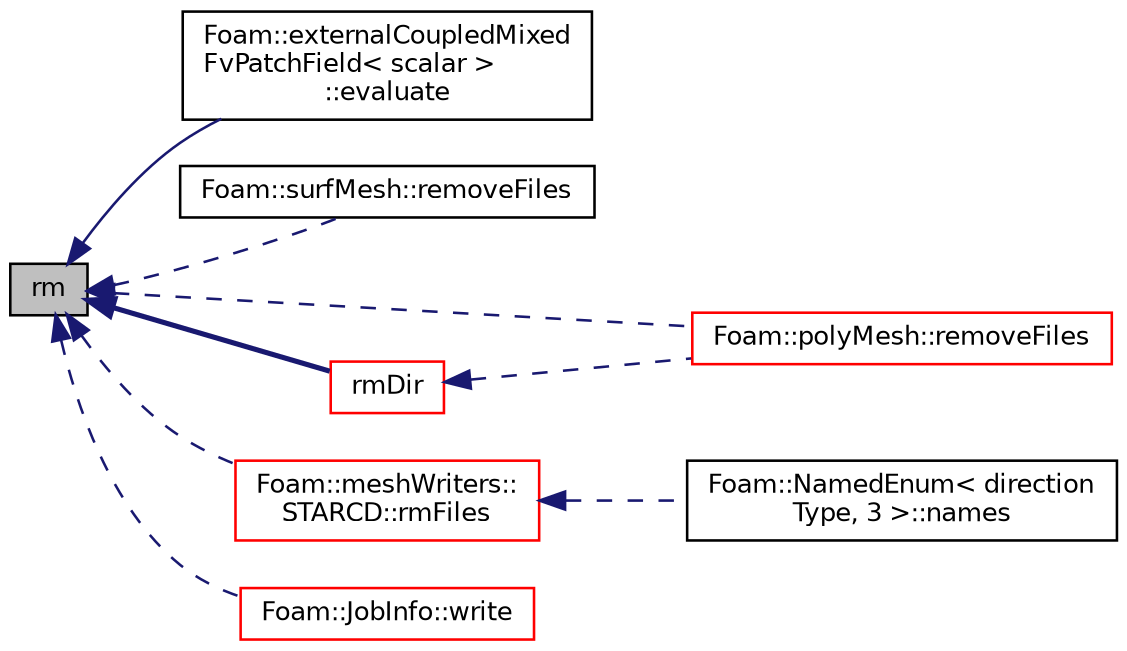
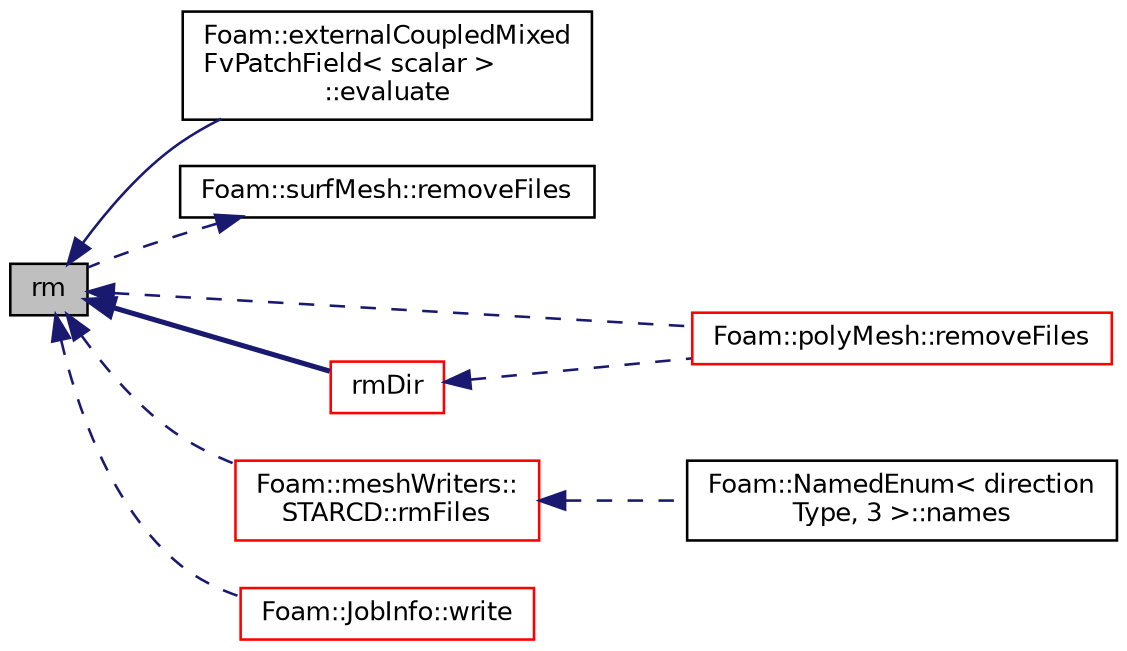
edge "Foam::surfMesh::removeFiles" -> "rm": reversed
